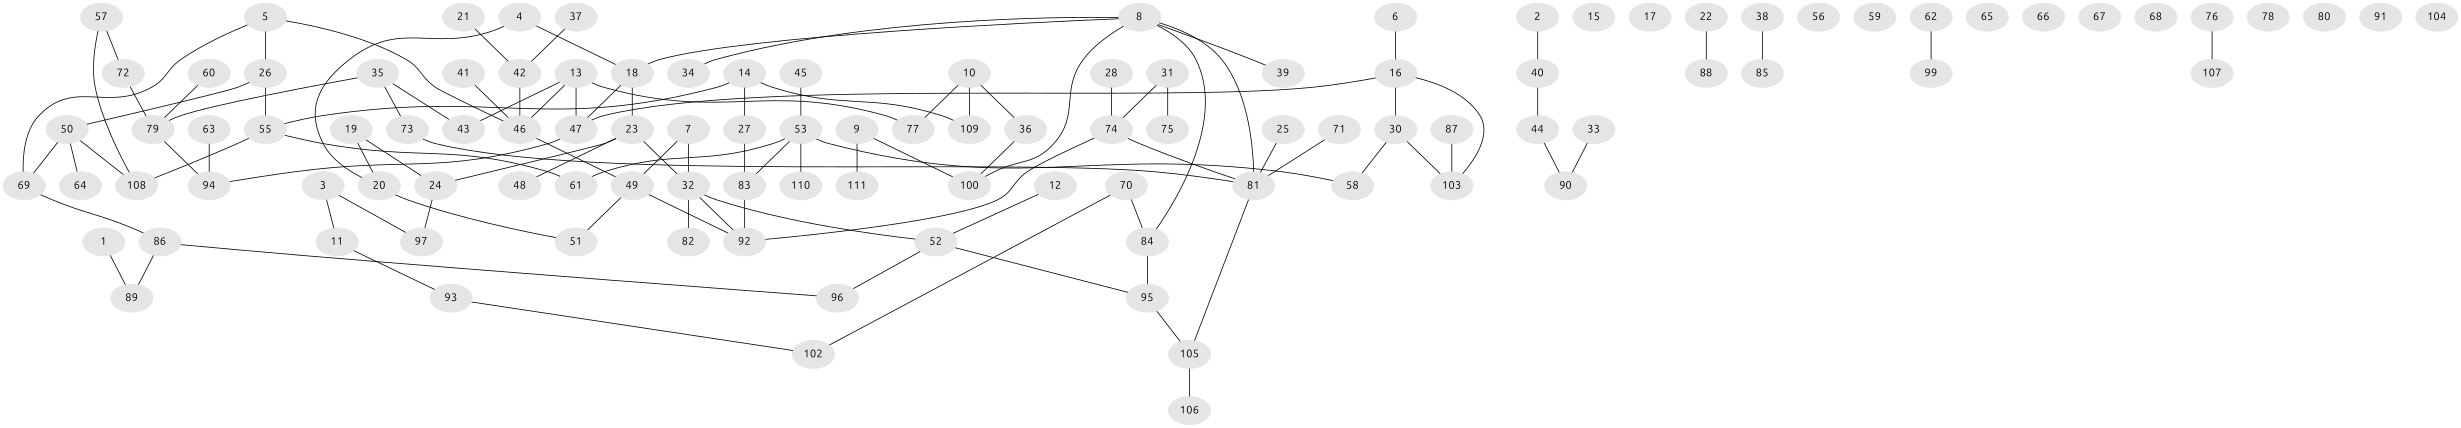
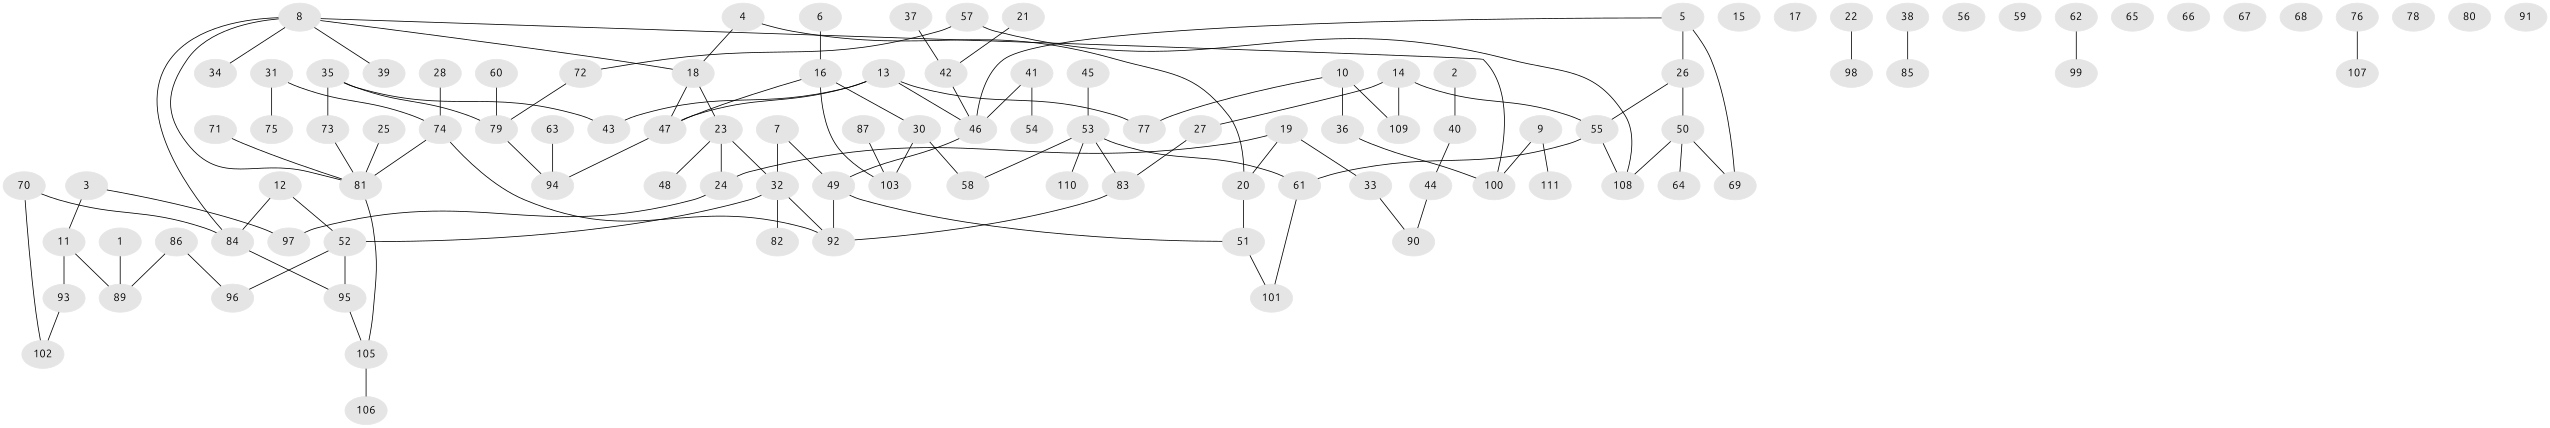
node "104": removed
node "88": label "88" -> "98"
node "54": added
edge "19" -- "33": added
edge "69" -- "86": removed
edge "12" -- "84": added
edge "11" -- "89": added
node "101": added
